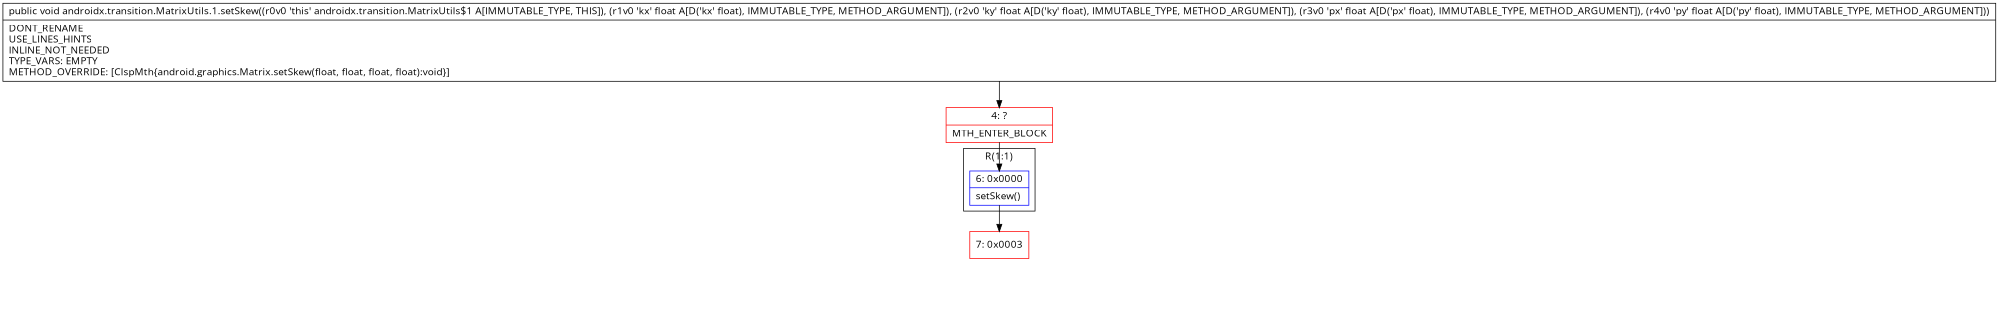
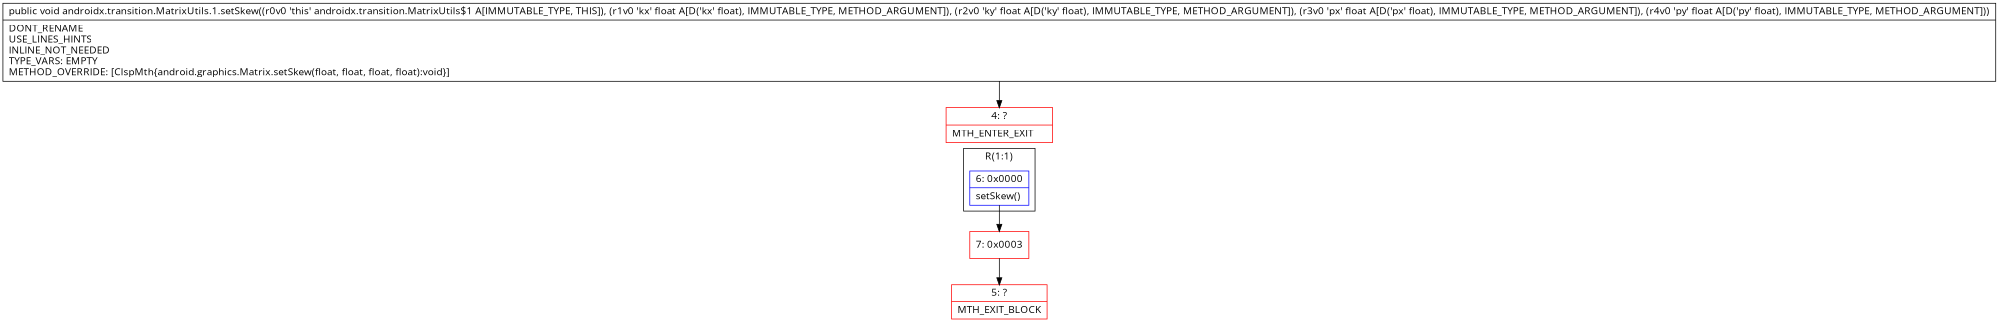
node "4: ?": text "MTH_ENTER_BLOCK" -> "MTH_ENTER_EXIT"
edge "4: ?" -> "6: 0x0000": removed
node "5: ?": added
